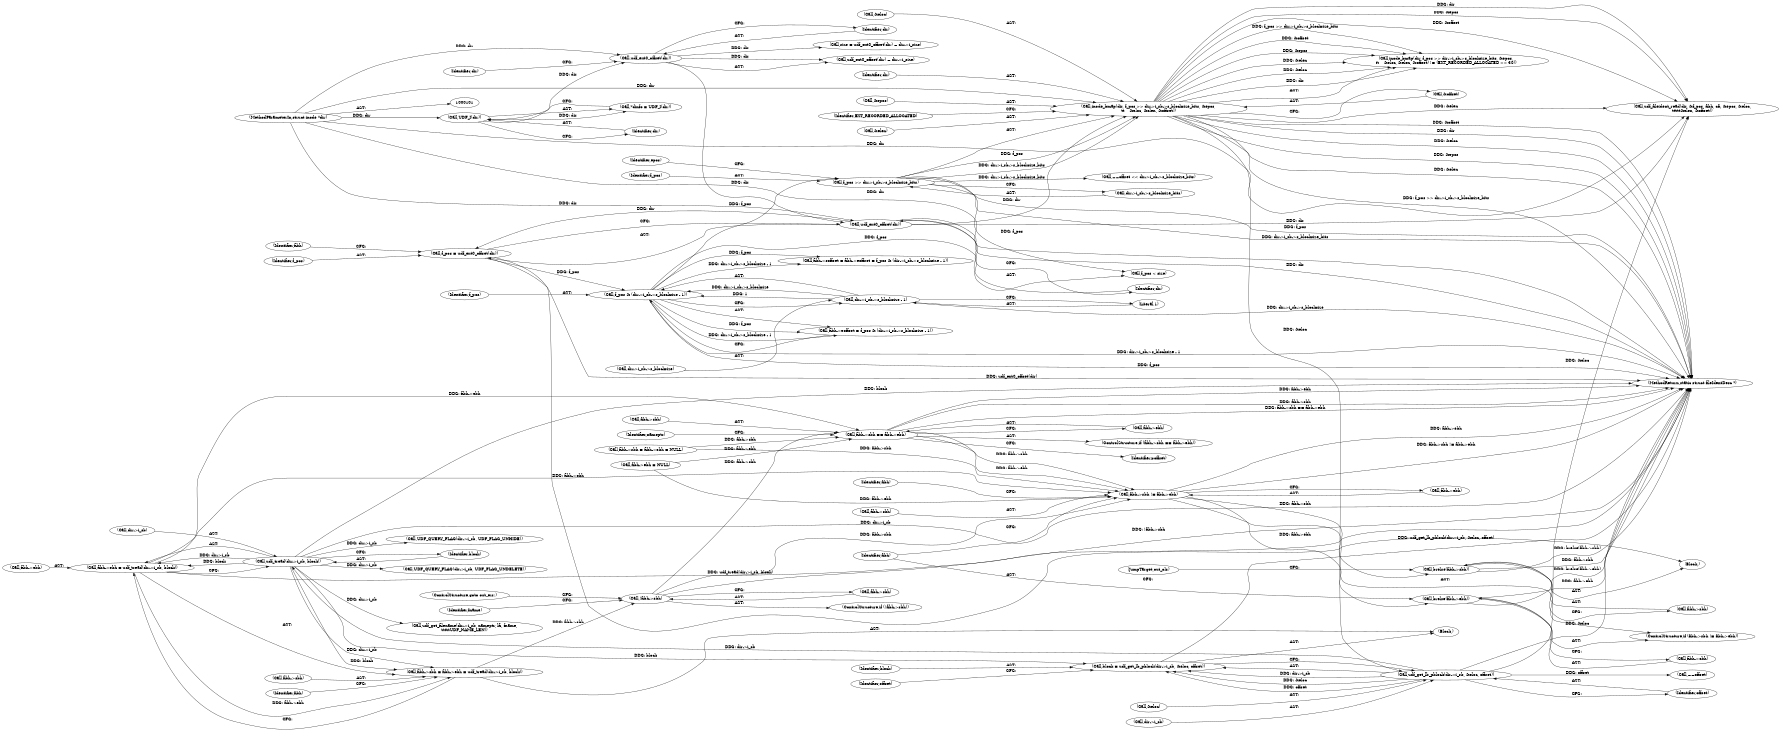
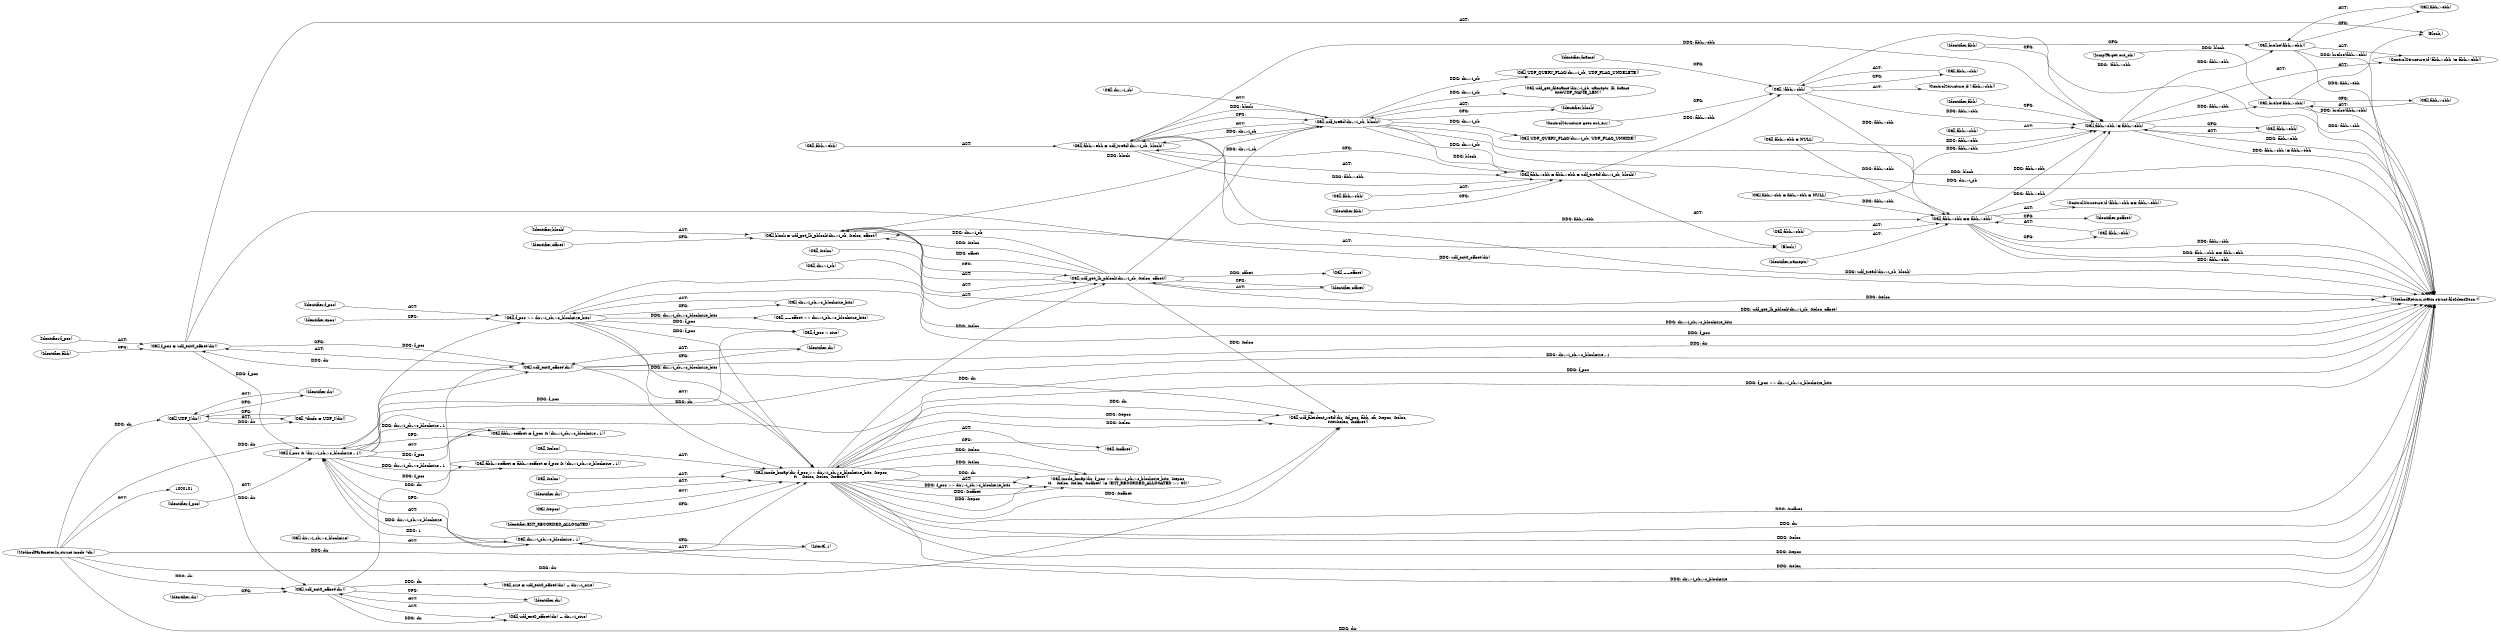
edge "(Identifier,nameptr)" -> "(Call,fibh->sbh == fibh->ebh)": label "CFG: " -> "AST: "
edge "(JumpTarget,out_ok:)" -> "(Call,brelse(fibh->sbh))": label "CFG: " -> "DDG: block"
edge "(Call,udf_tread(dir->i_sb, block))" -> "(Call,block = udf_get_lb_pblock(dir->i_sb, &eloc, offset))": reversed
